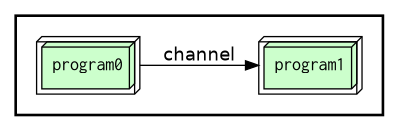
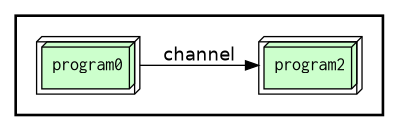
node "program1": label "program1" -> "program2"
